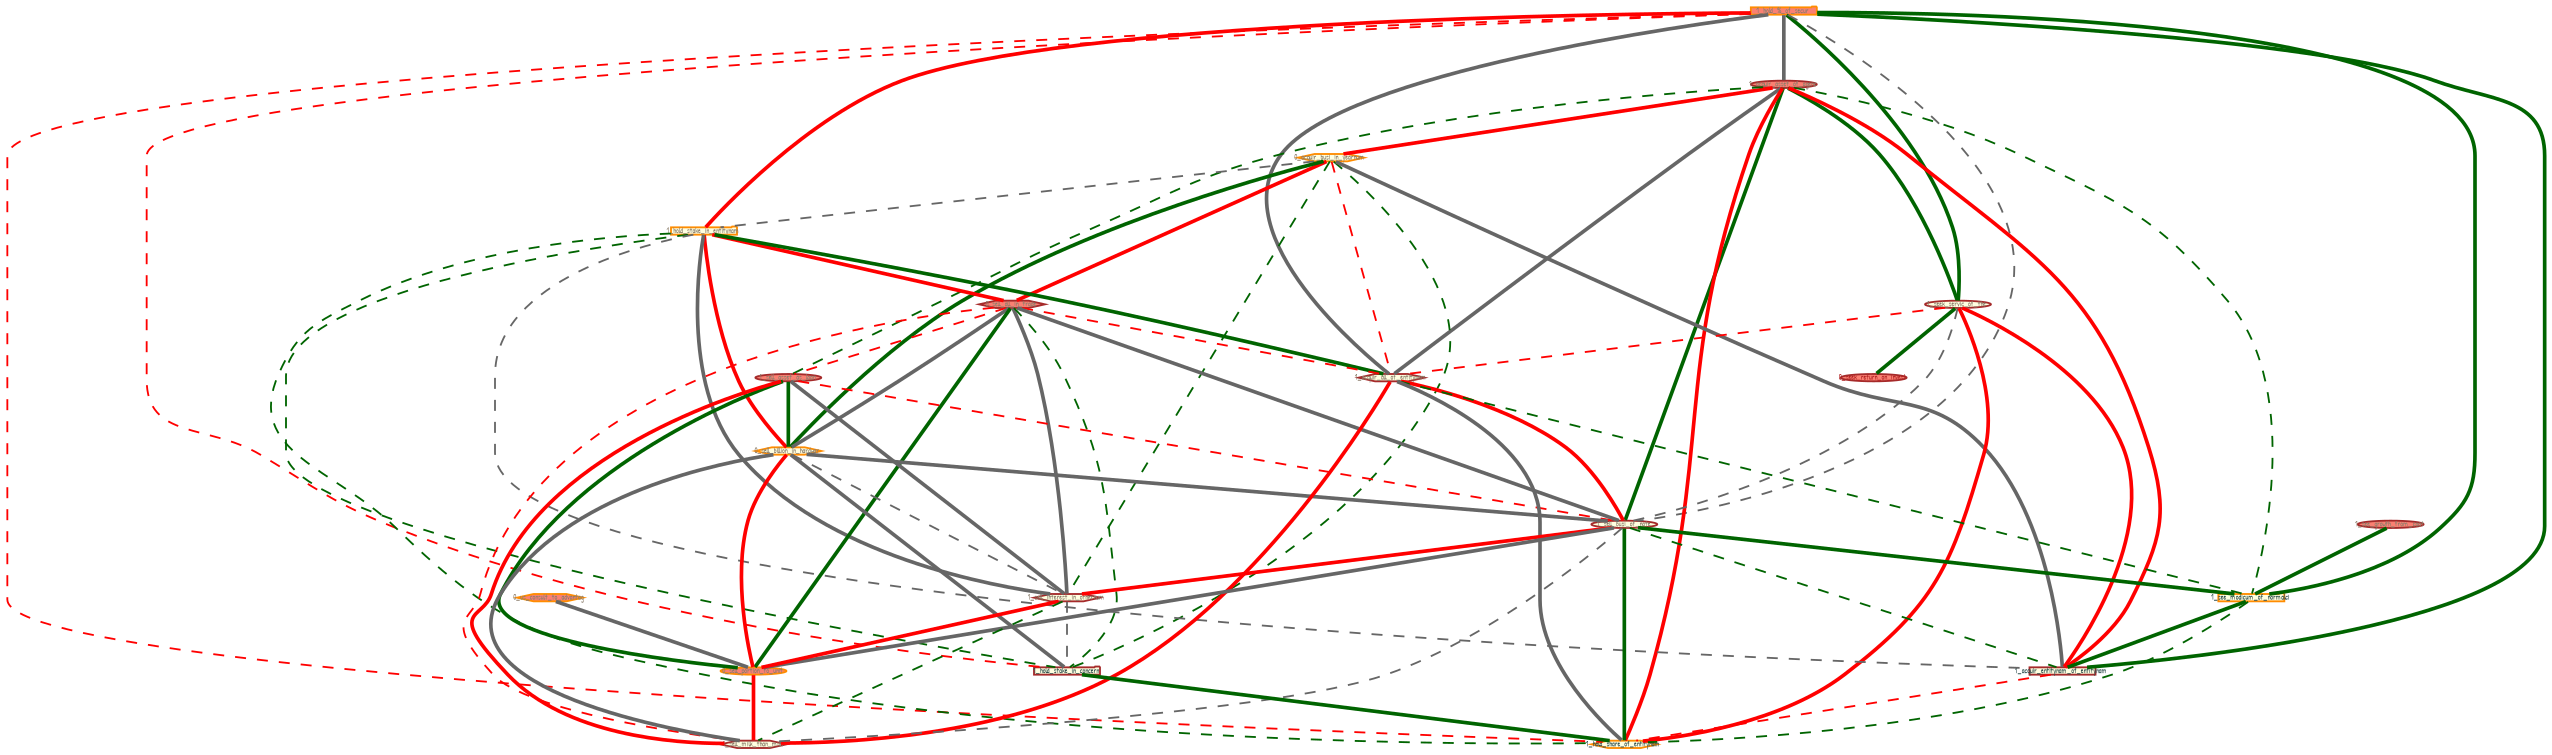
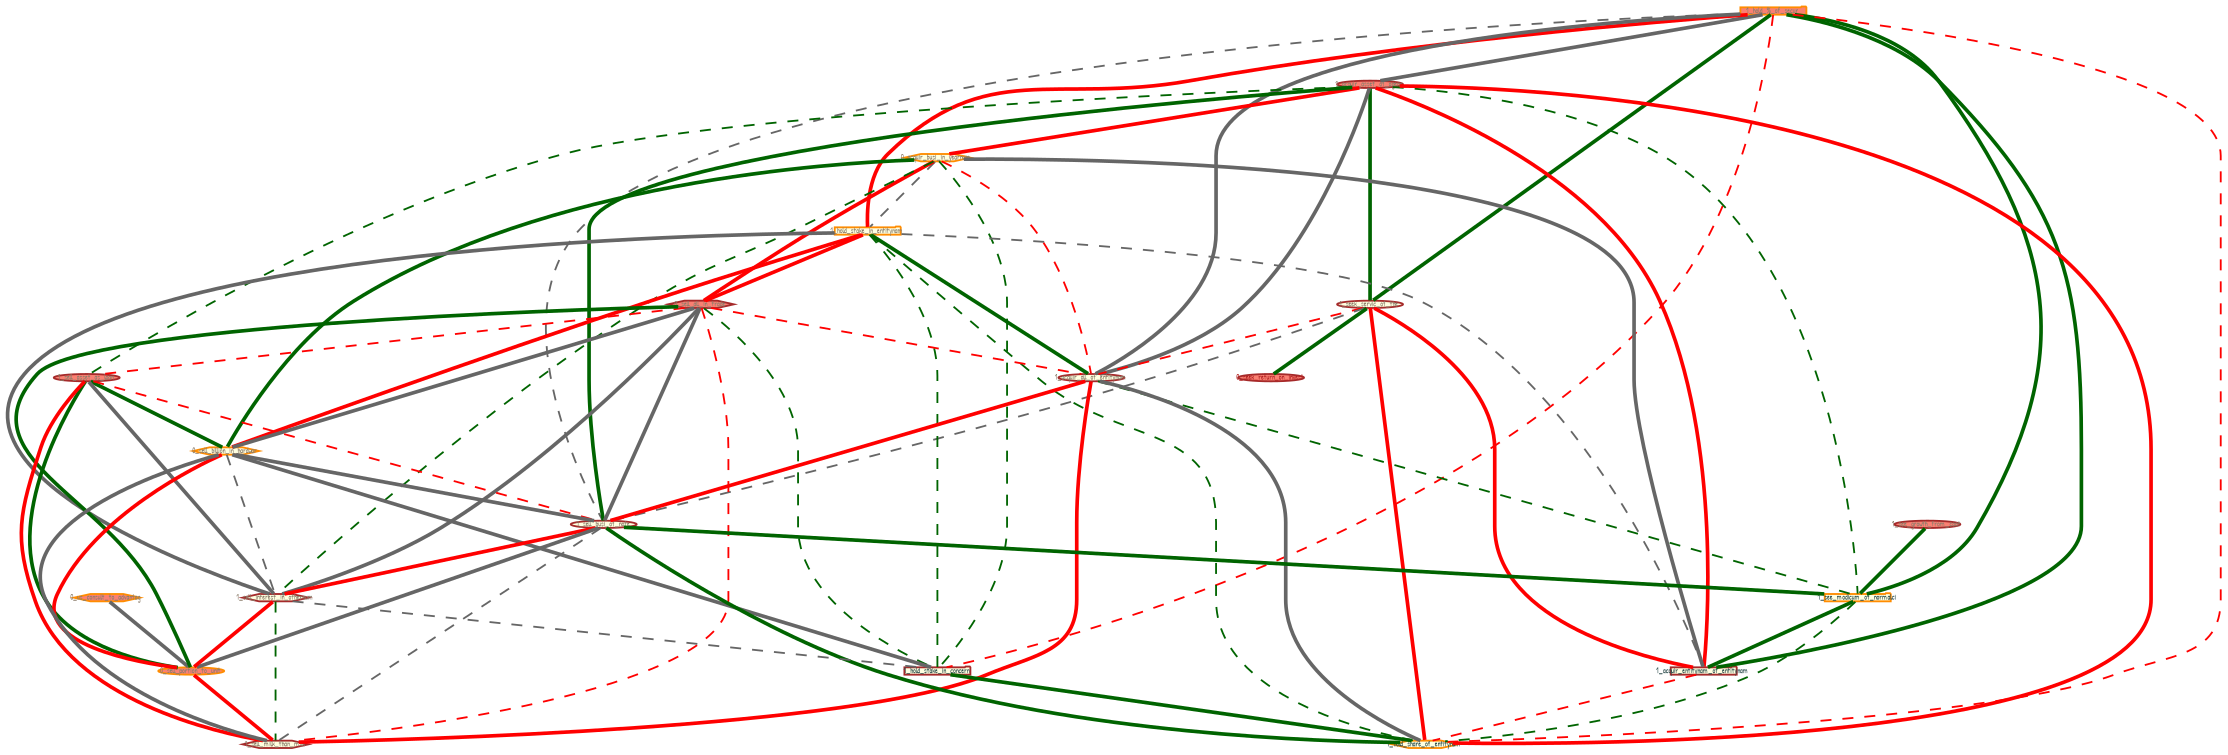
node "1_acquir_all_of_entitynam": shape hexagon -> ellipse
edge "1_sell_busi_of_note" -- "1_acquir_entitynam_of_entitynam": removed
